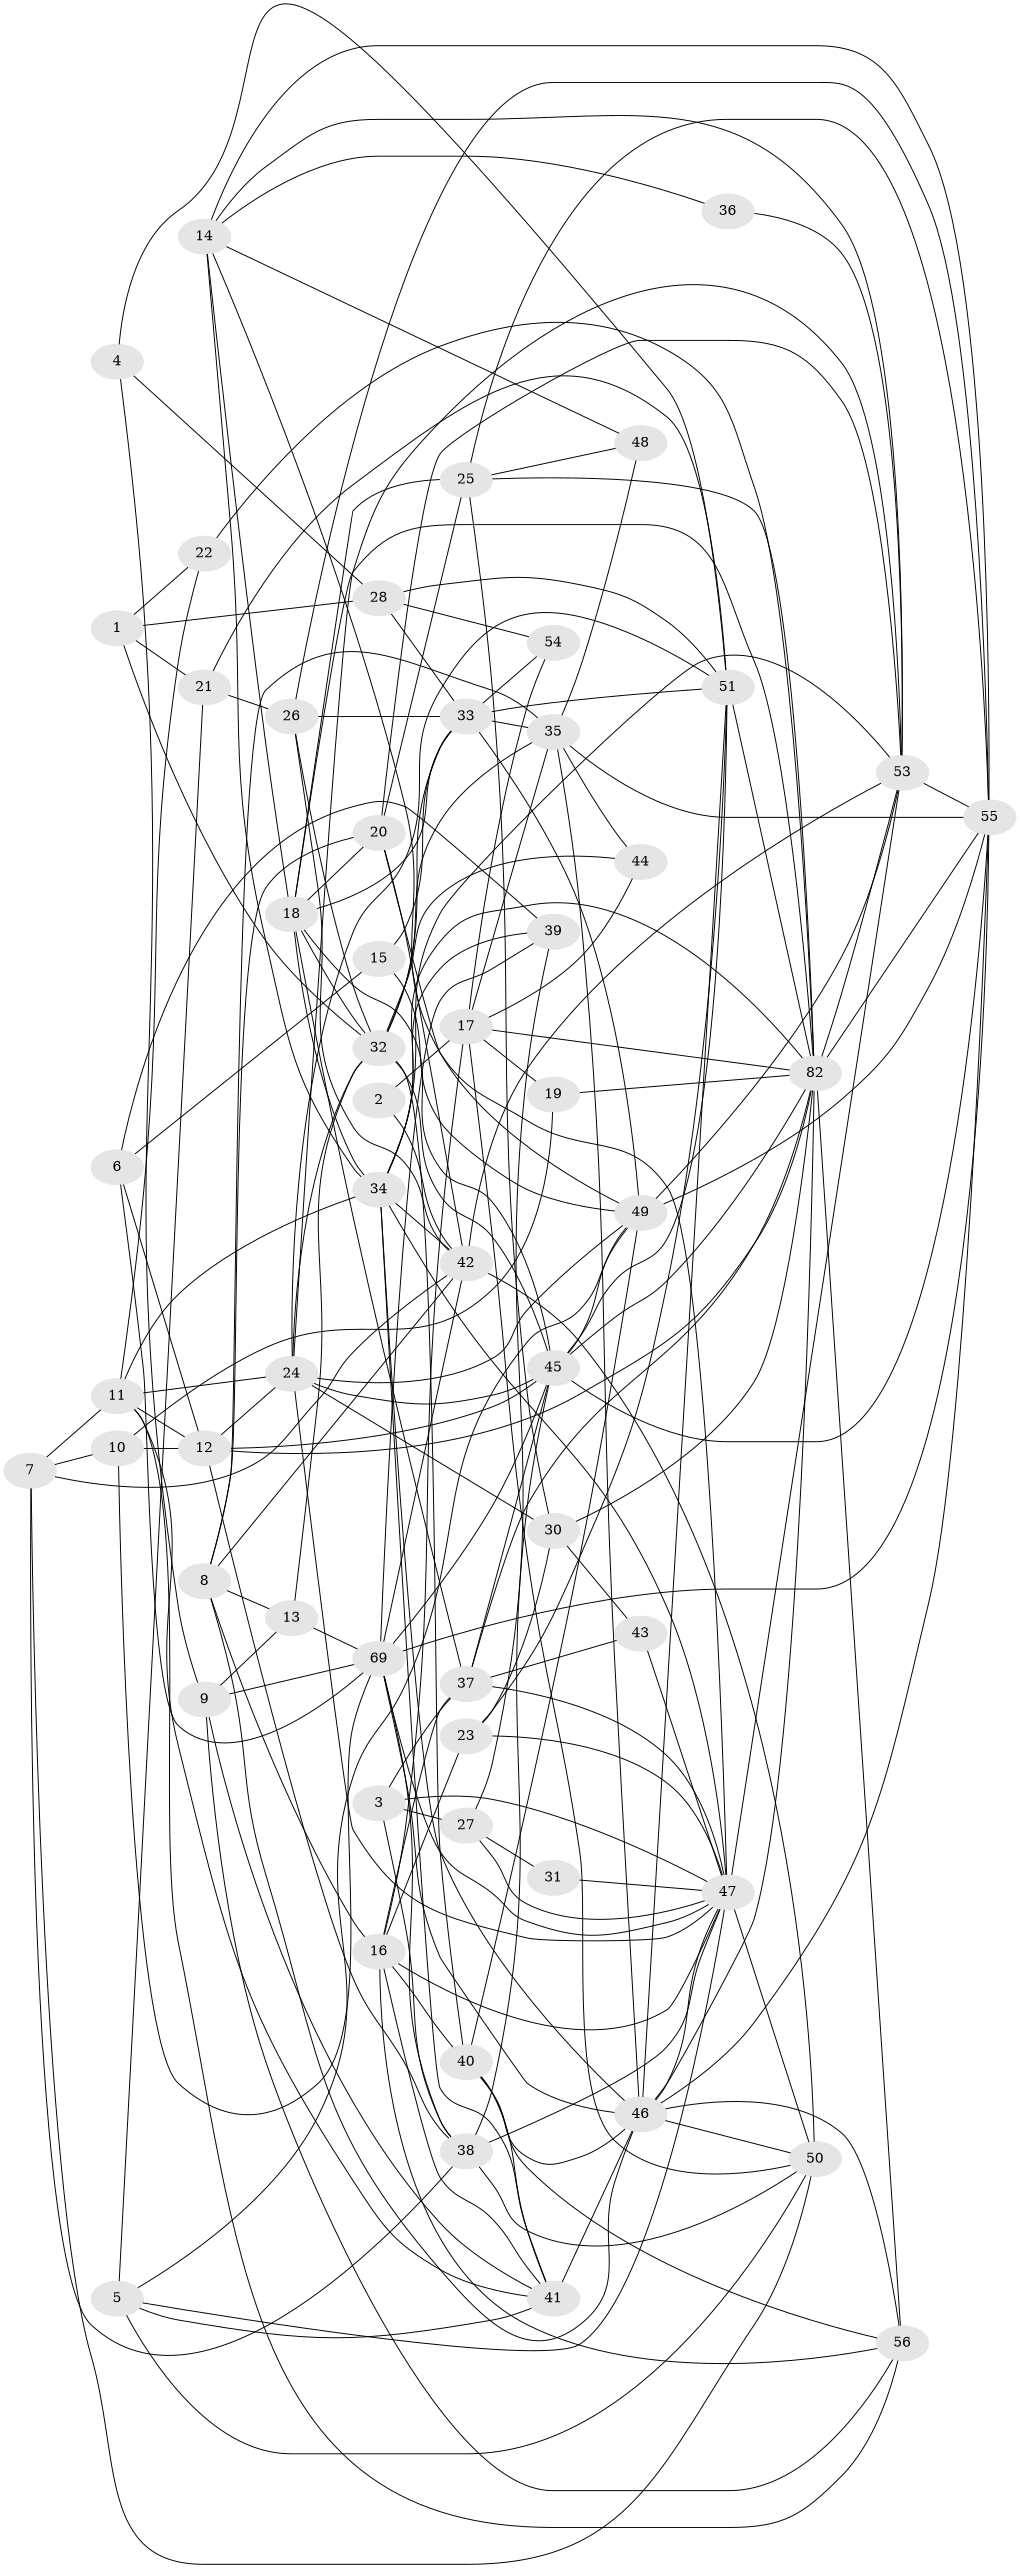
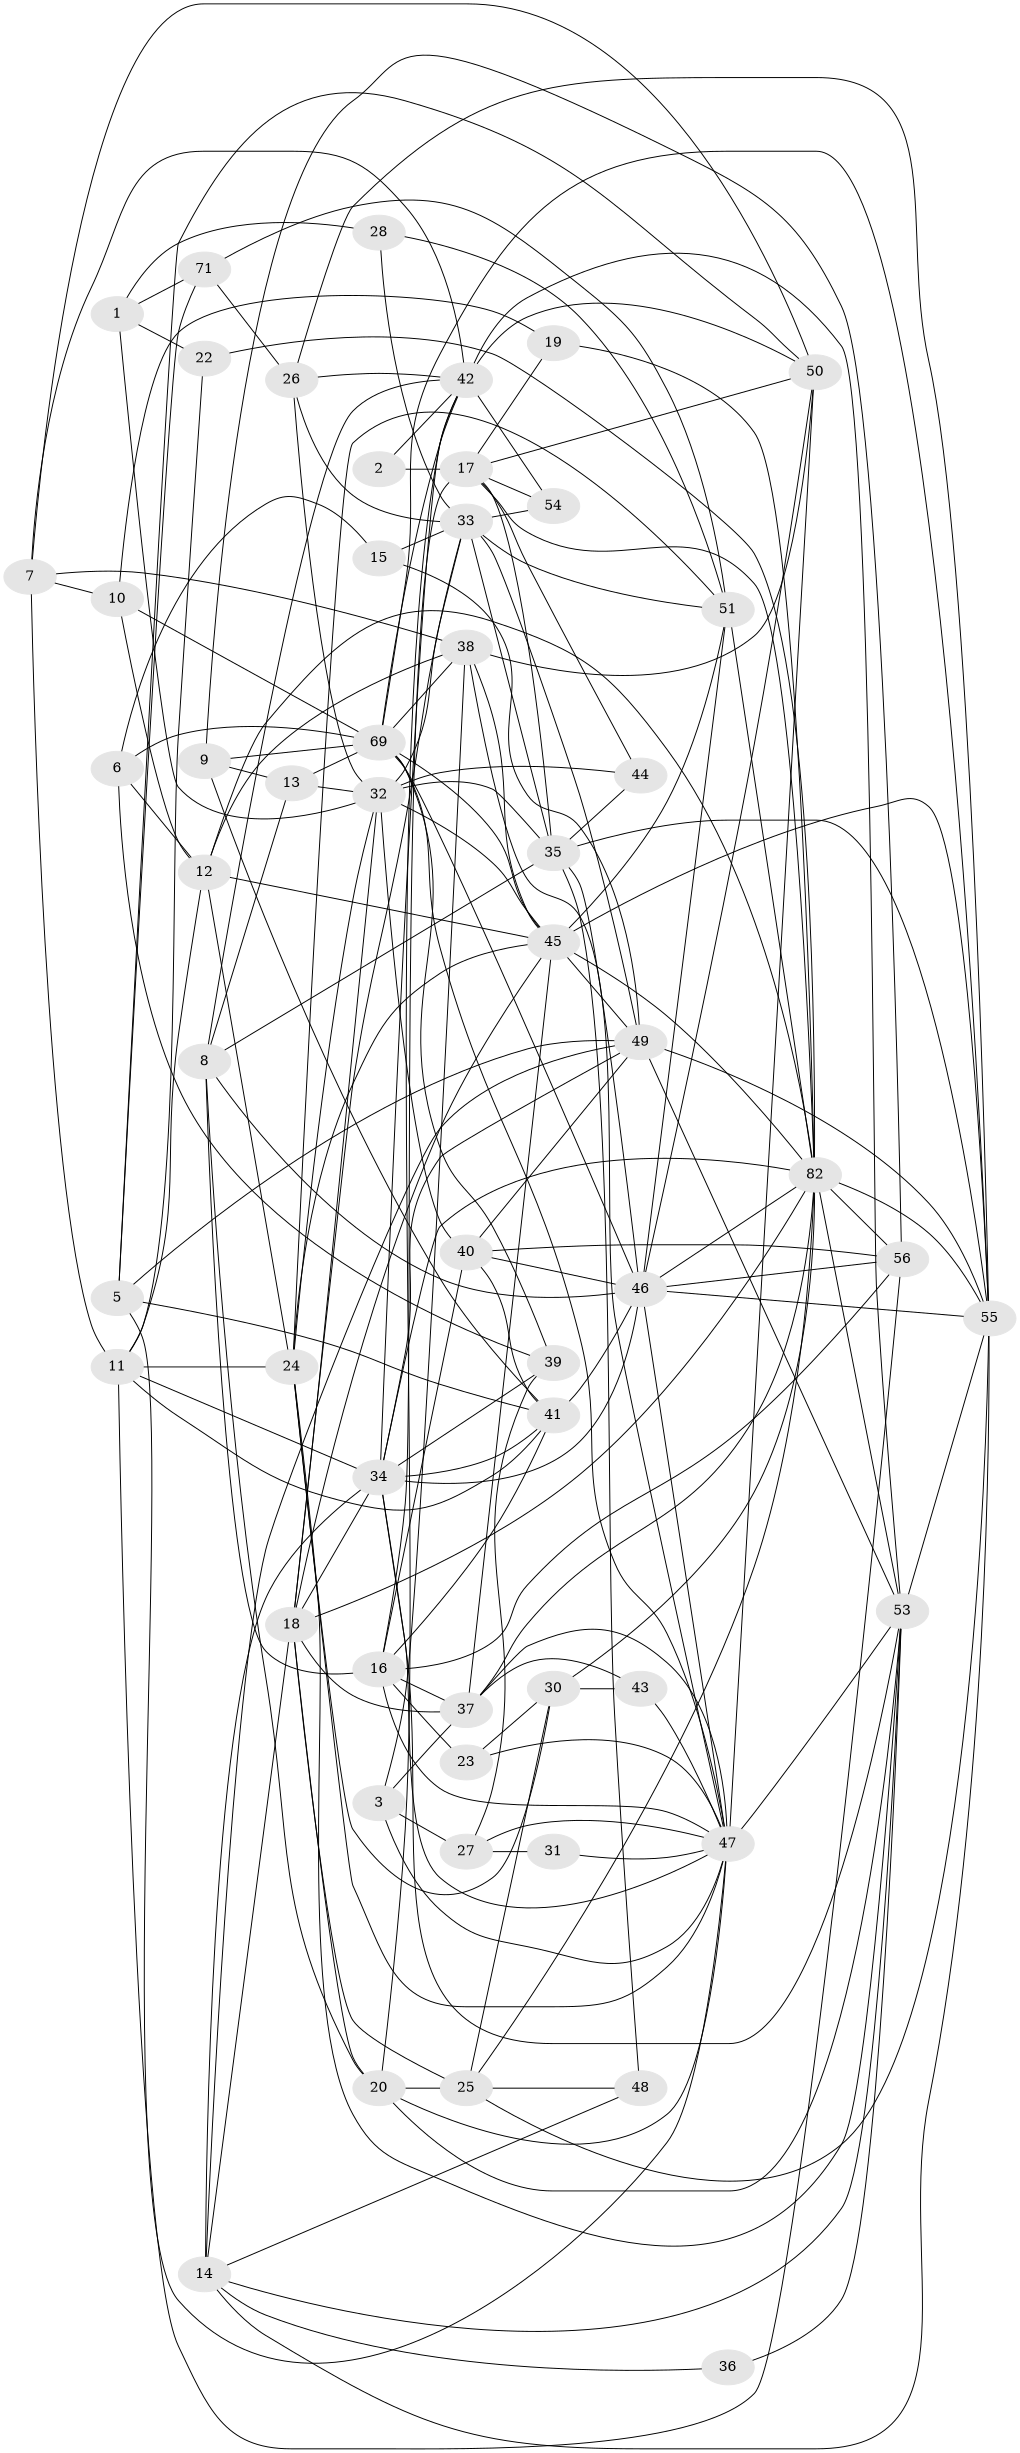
node "4": removed
edge "28" -- "54": now "42" -- "54"
node "21": label "21" -> "71"
edge "51" -- "23": removed
edge "49" -- "24": now "49" -- "34"
